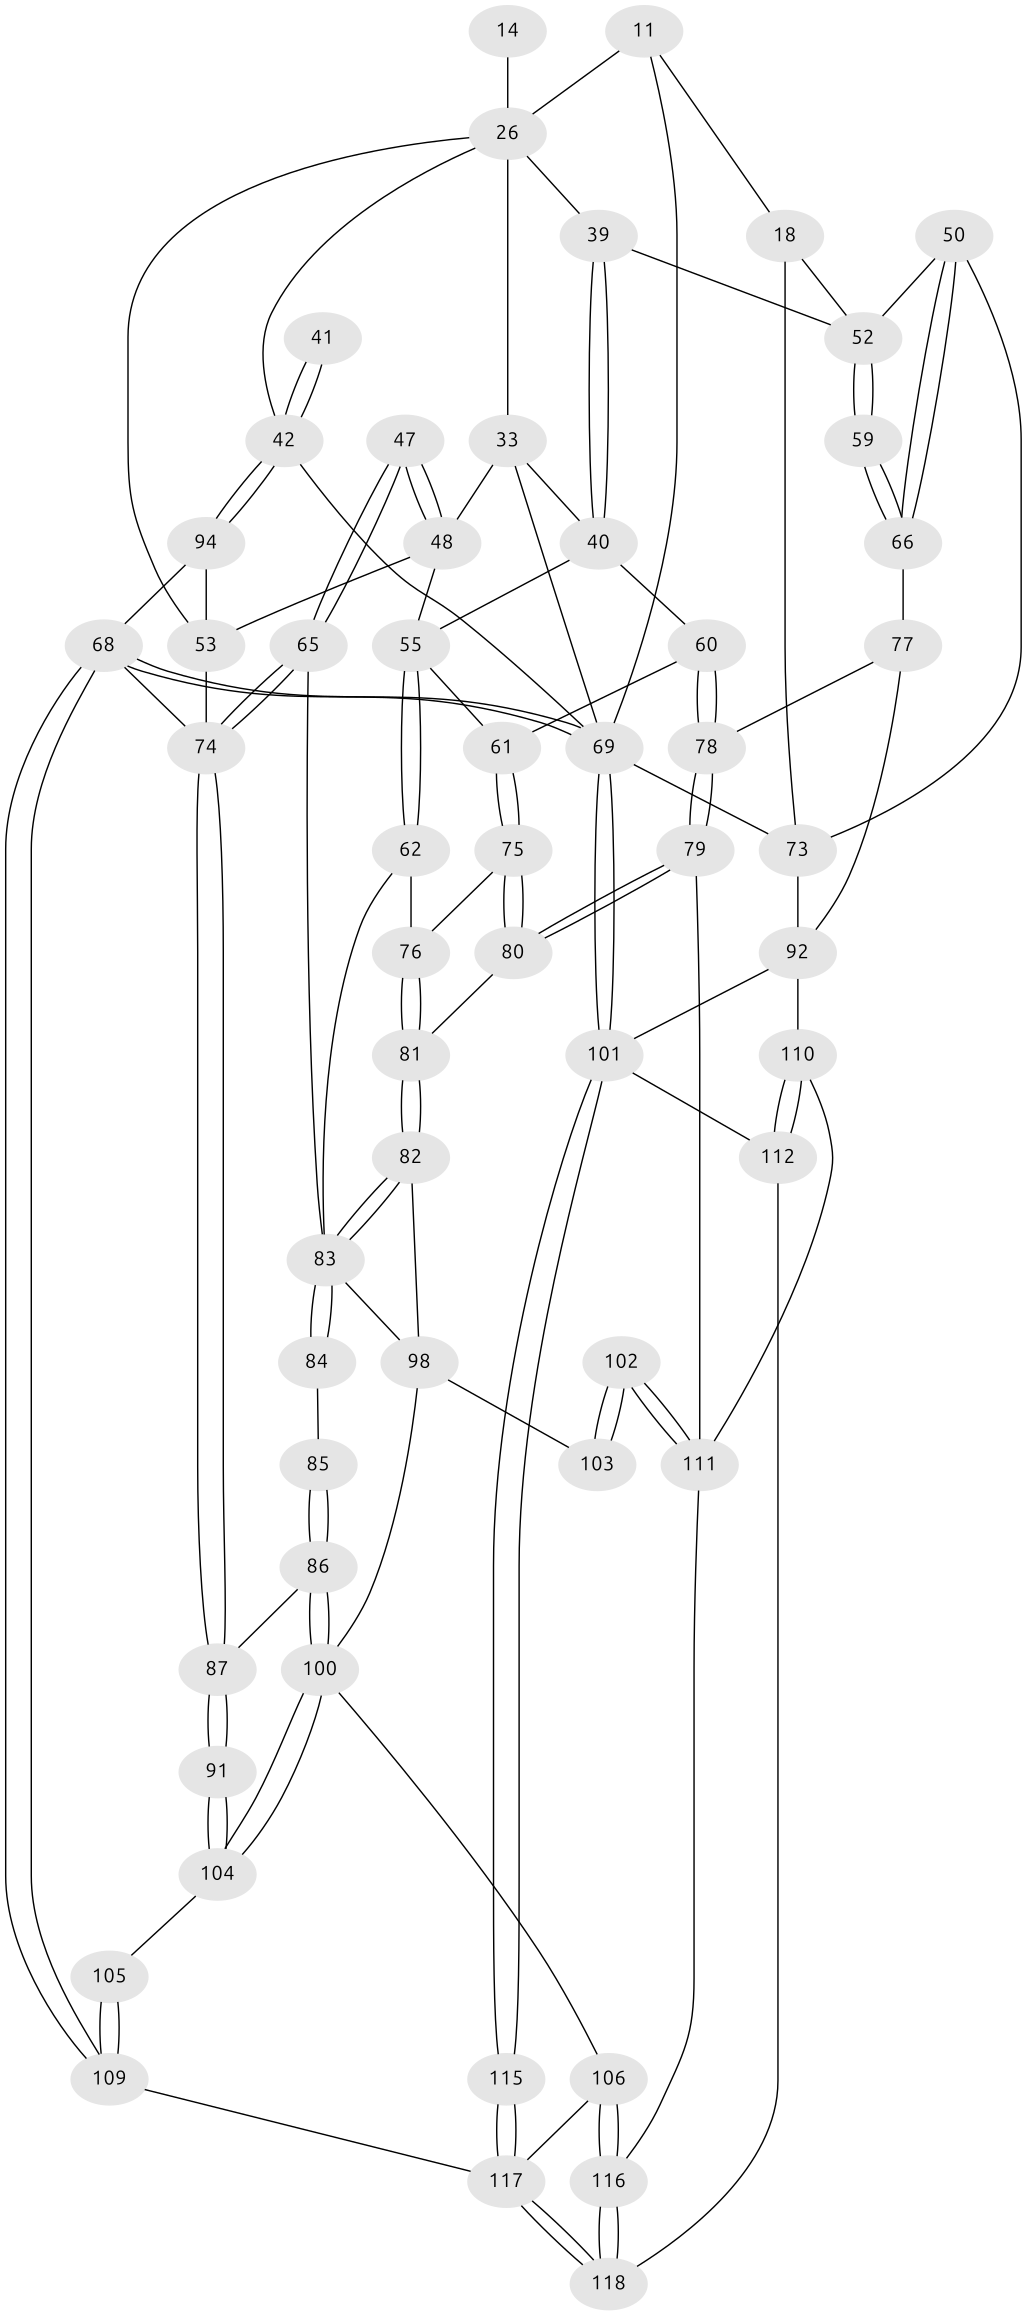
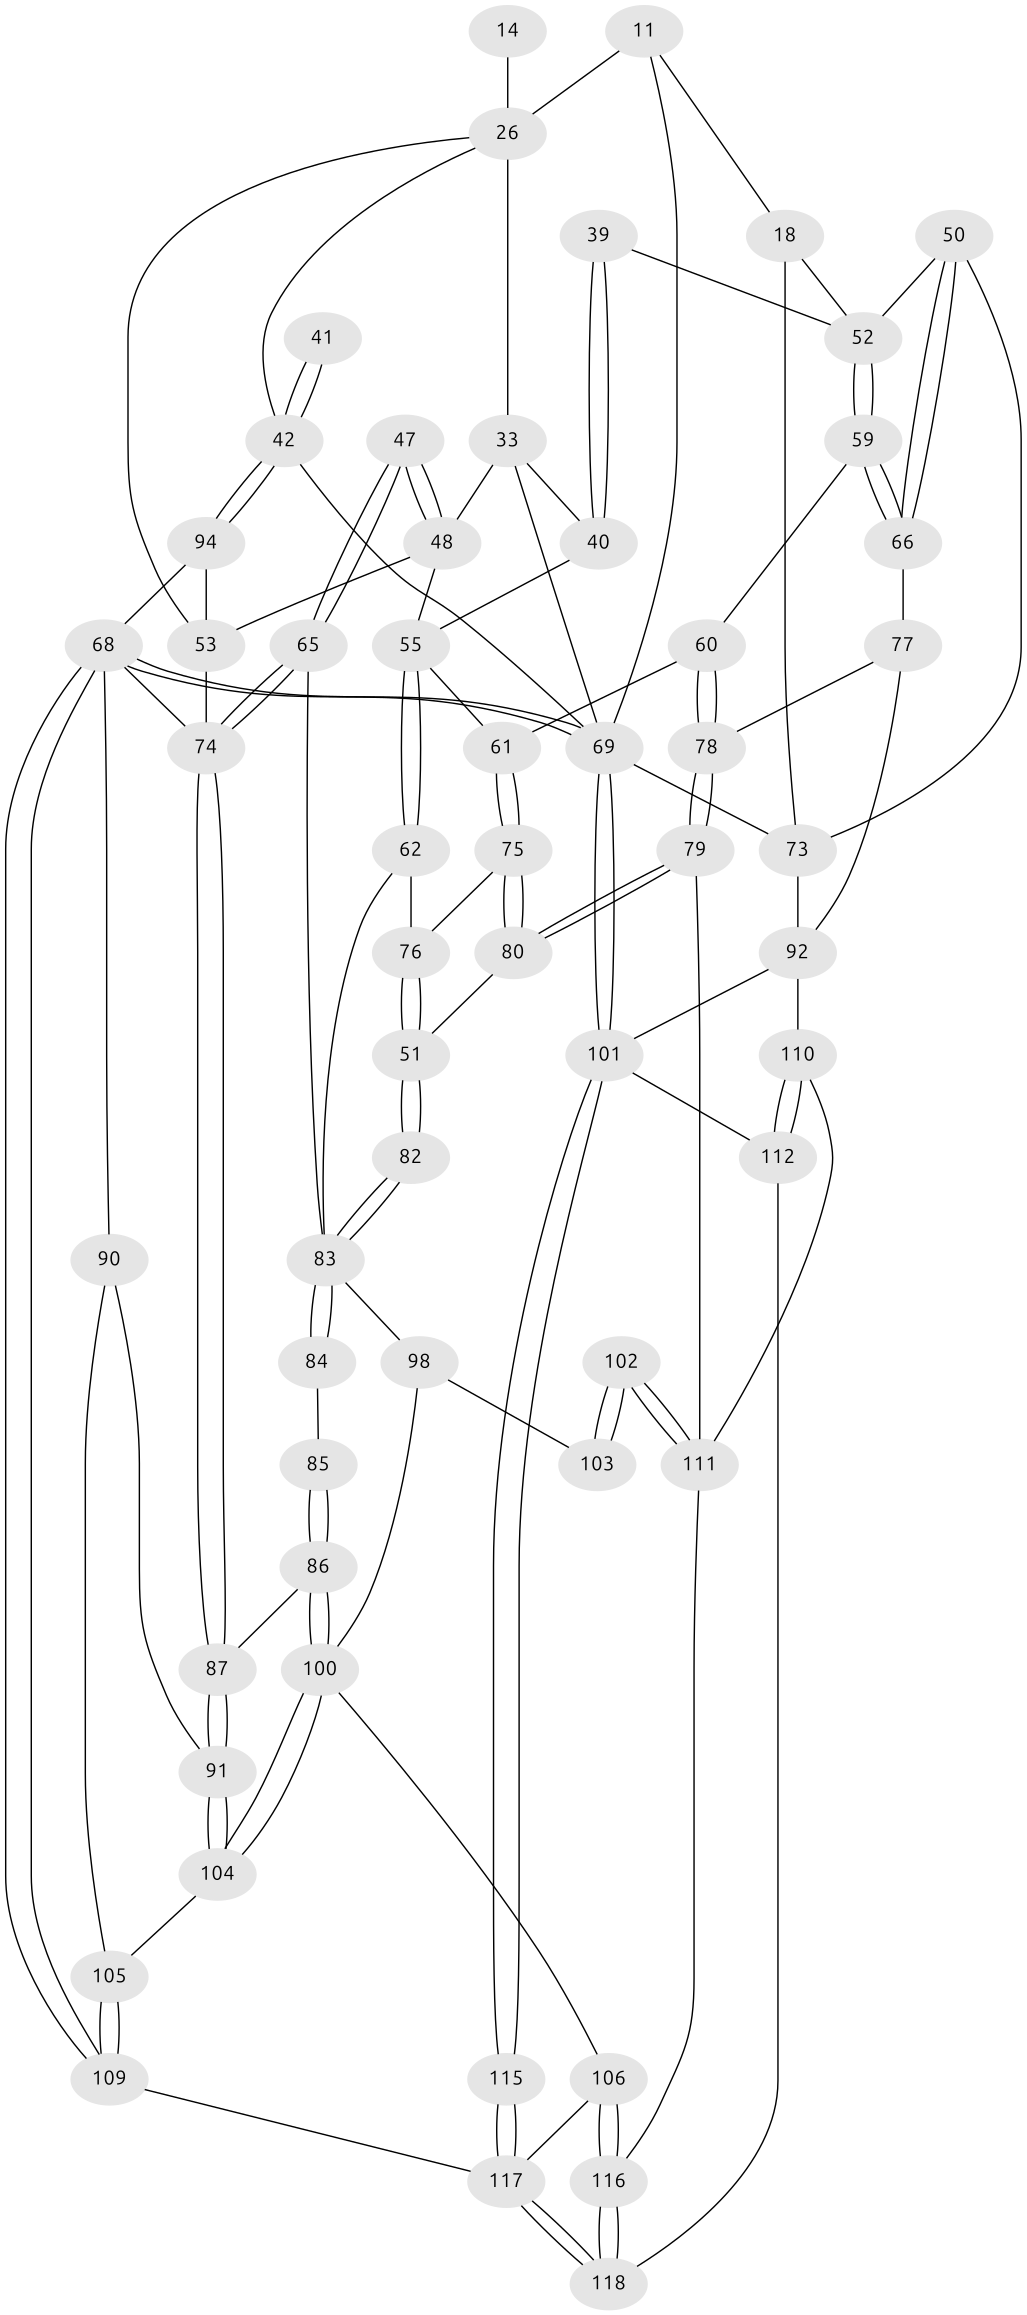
edge "26" -- "39": removed
edge "40" -- "60": now "59" -- "60"
node "81": label "81" -> "51"
node "90": added
edge "82" -- "98": removed
